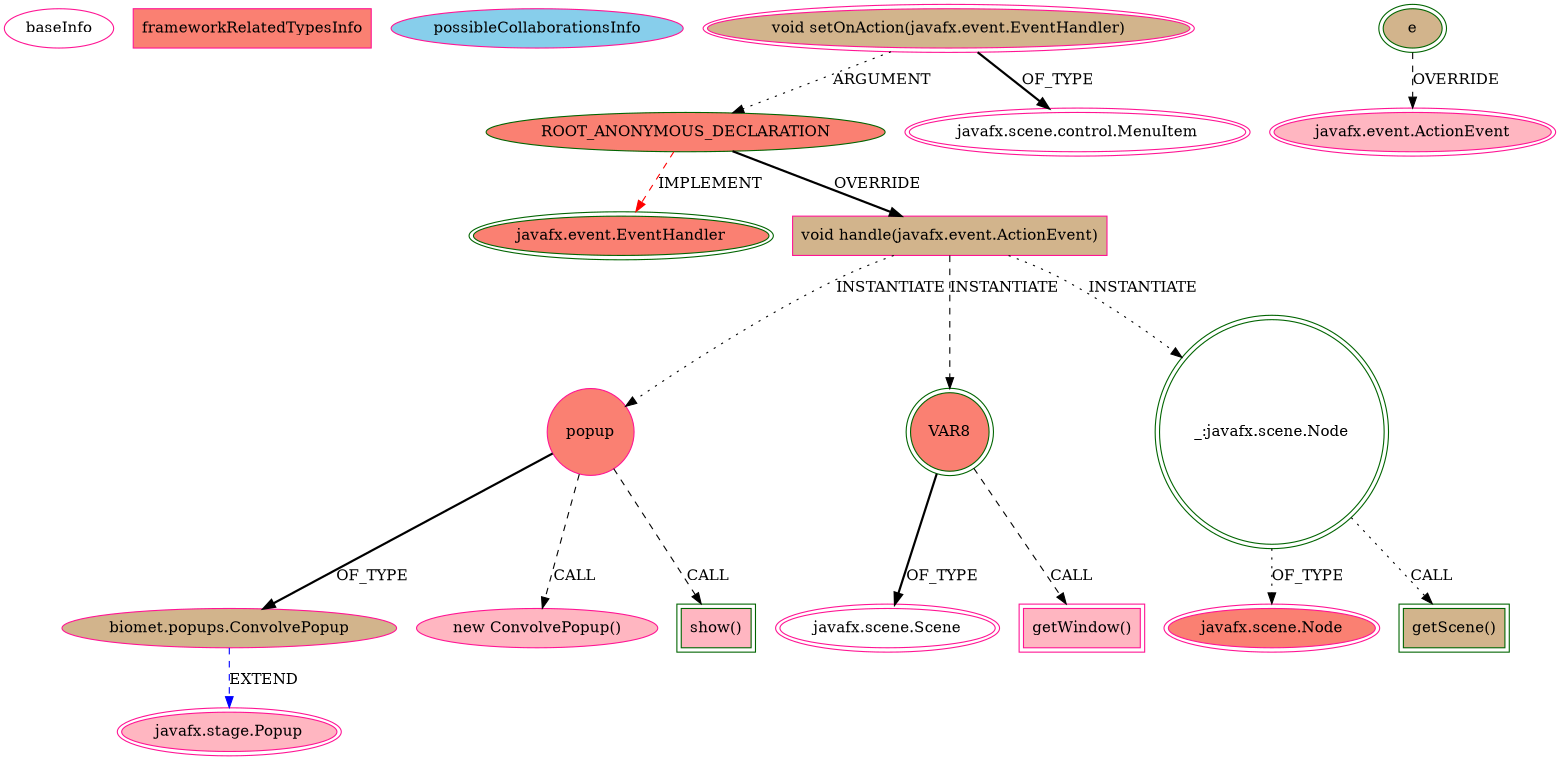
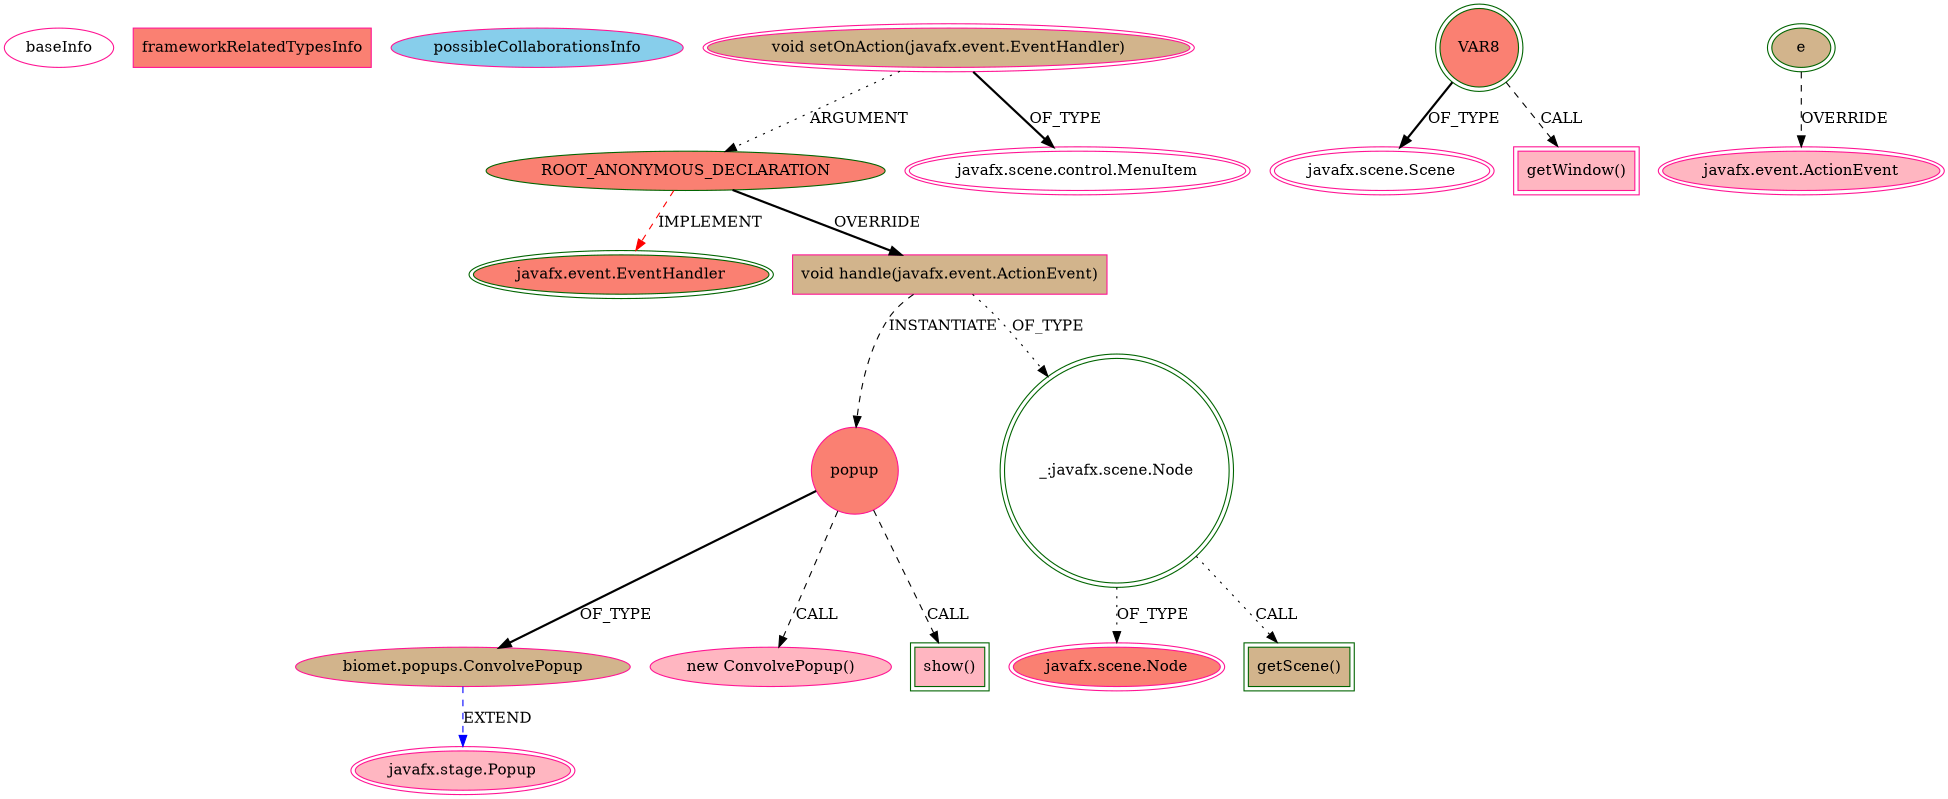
edge "void handle(javafx.event.ActionEvent)" -> "_:javafx.scene.Node": label "INSTANTIATE" -> "OF_TYPE"
edge "void handle(javafx.event.ActionEvent)" -> "VAR8": removed, label "INSTANTIATE"
edge "void handle(javafx.event.ActionEvent)" -> "popup": style dotted -> dashed
